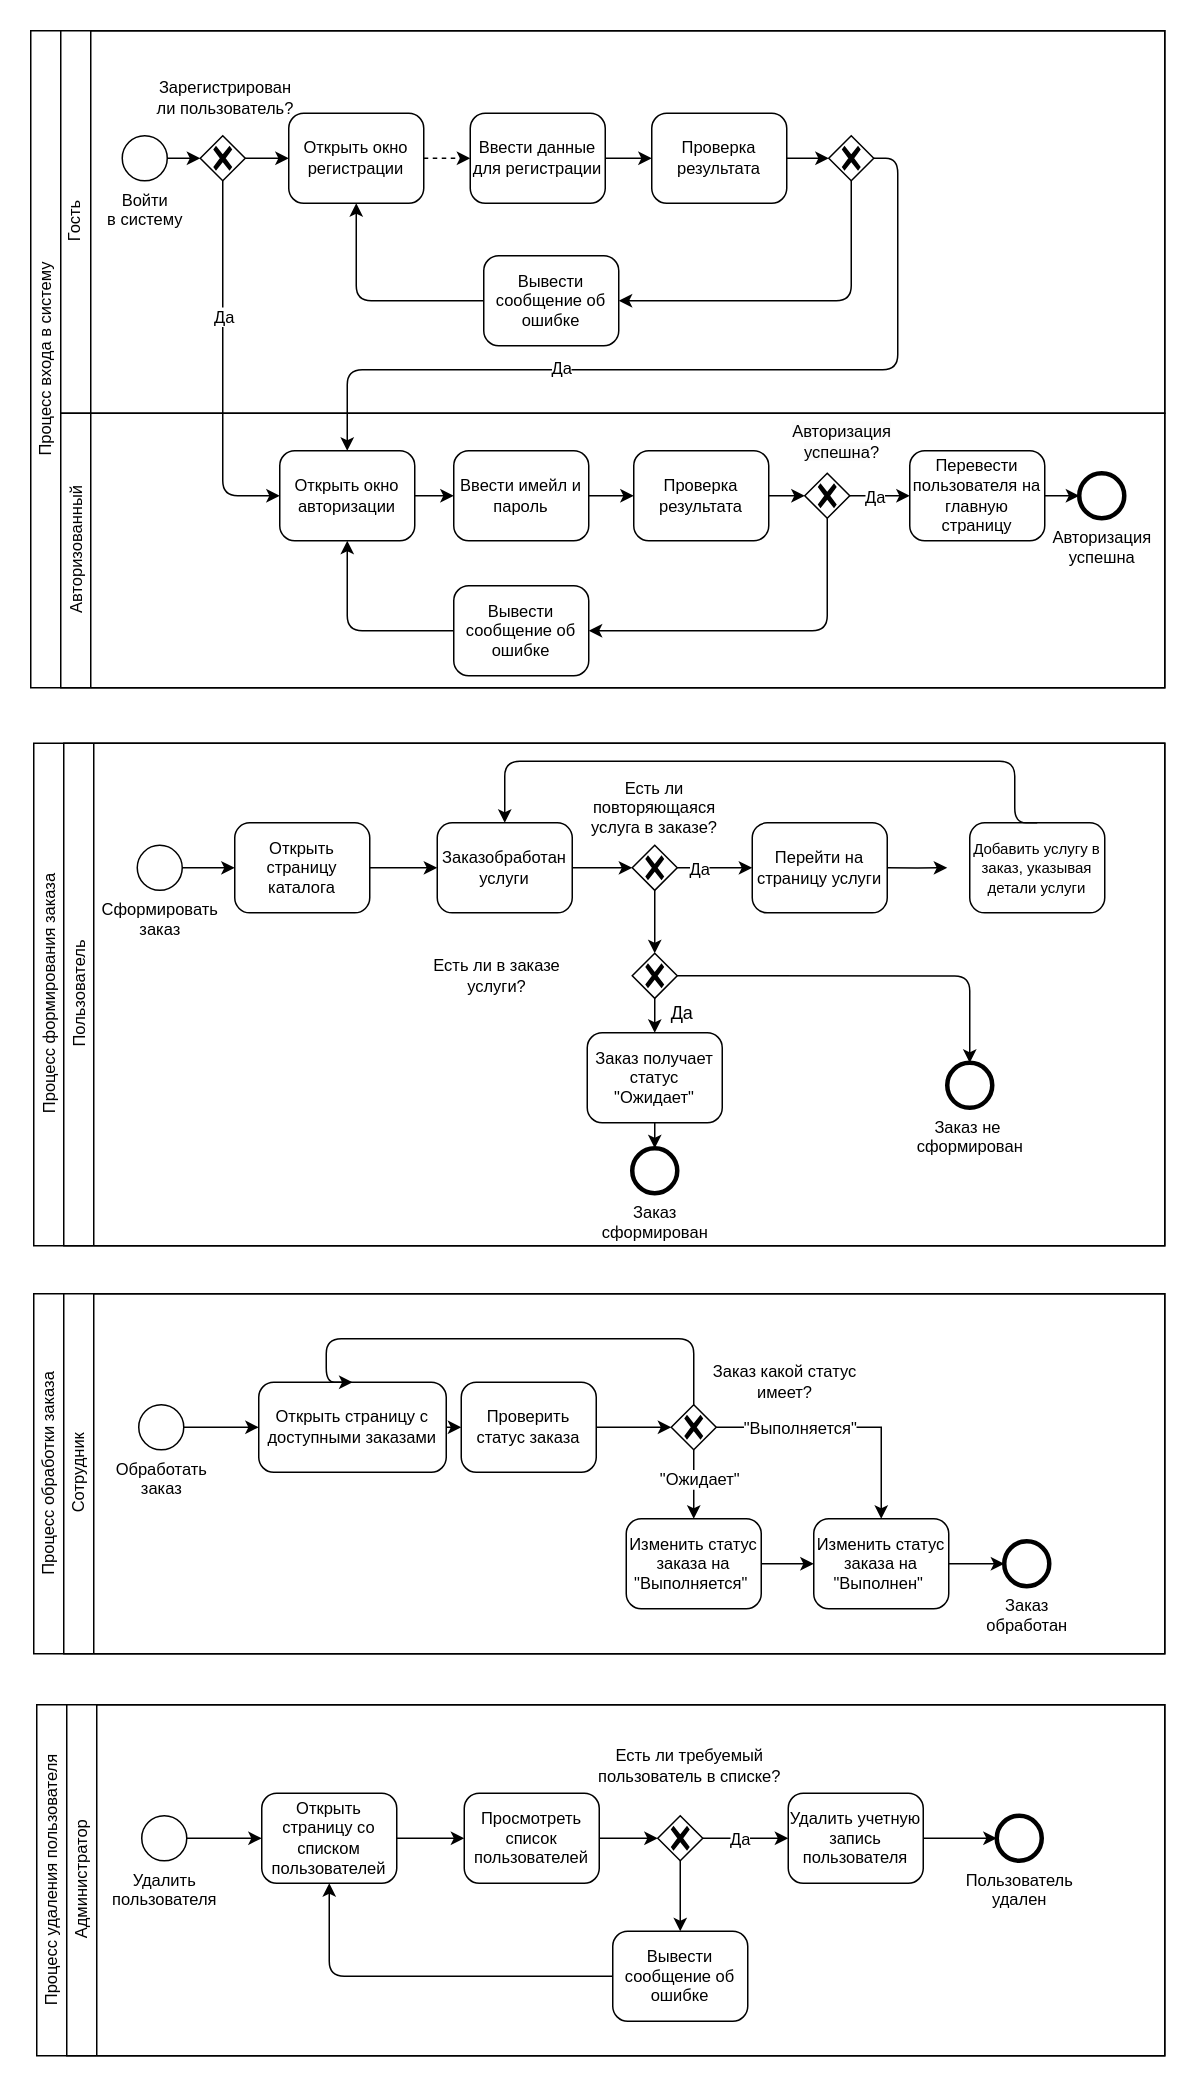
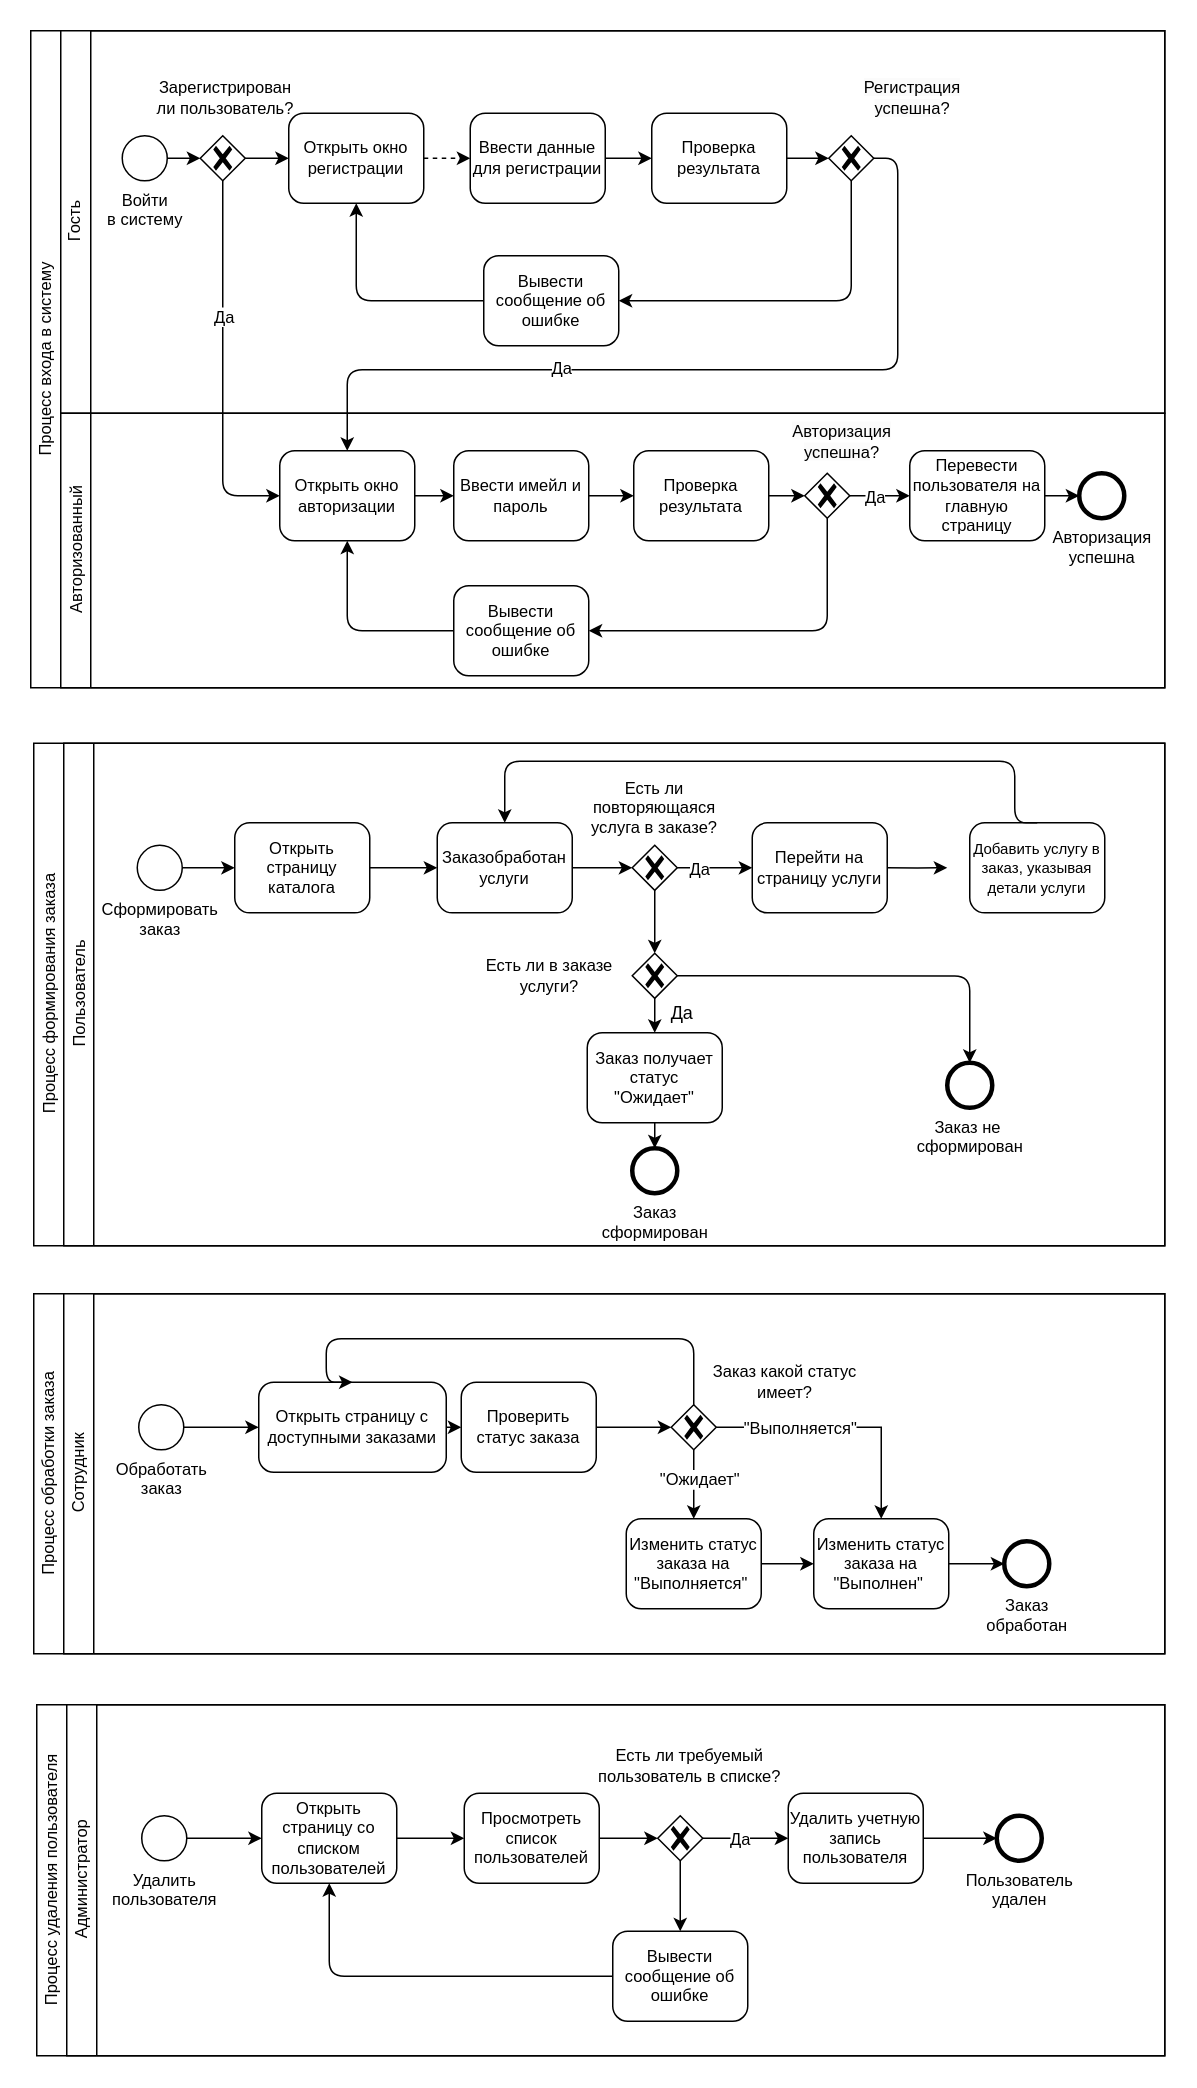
node "Регистрация успешна?": added
node "Есть ли в заказе услуги?": moved (497, 976) -> (550, 976)
